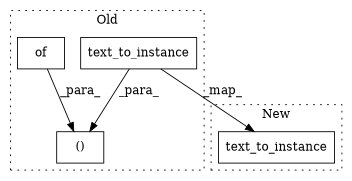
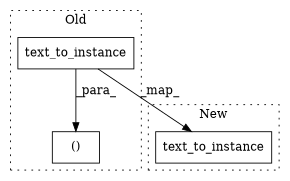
node "of": removed
